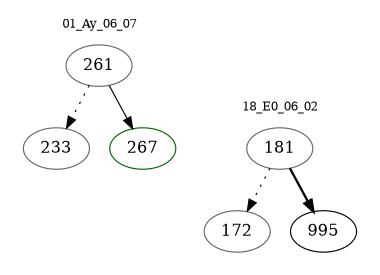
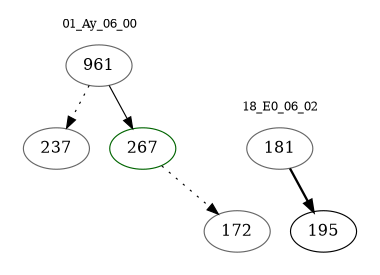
cluster "01_Ay_06_07": label "01_Ay_06_07" -> "01_Ay_06_00"
node "261": label "261" -> "961"
node "233": label "233" -> "237"
edge "181" -> "172": now "267" -> "172"
node "995": label "995" -> "195"
